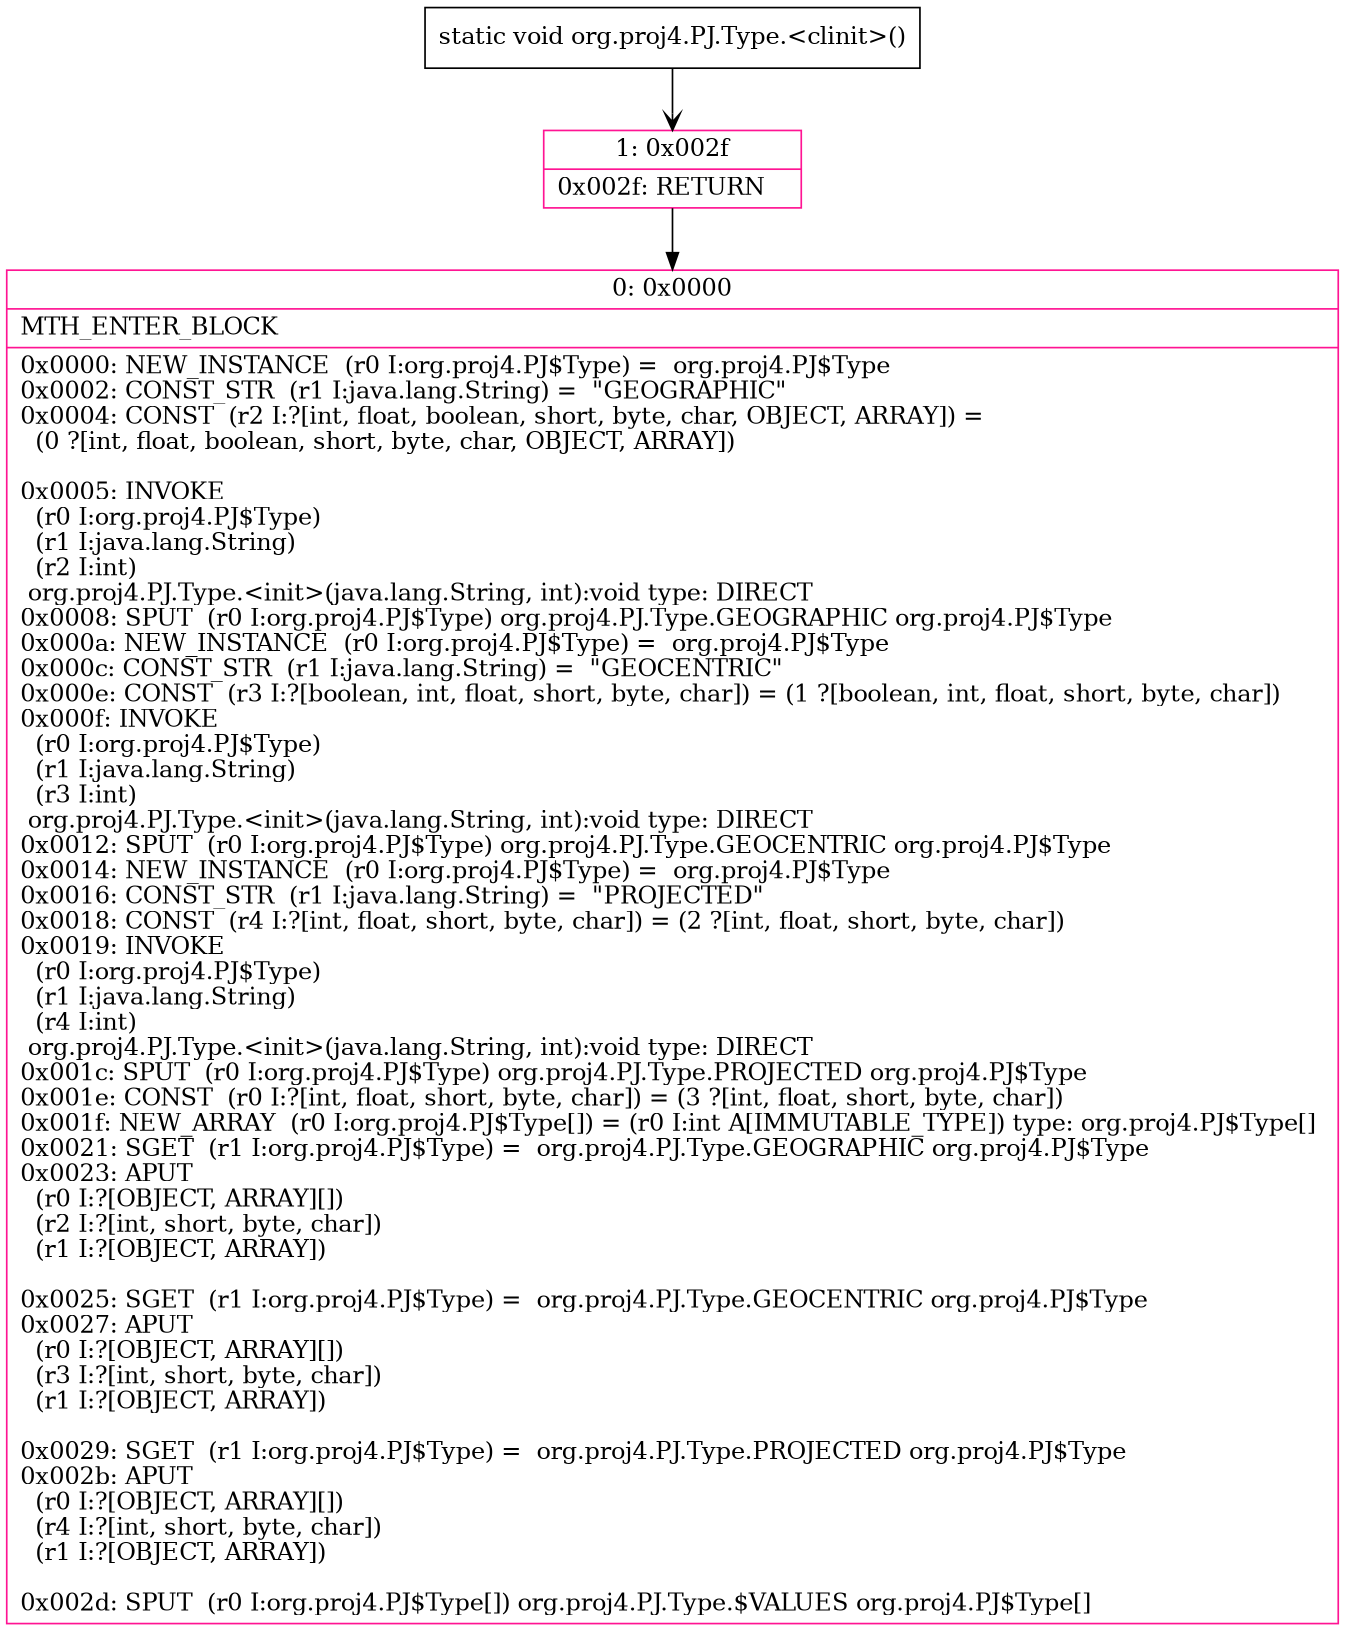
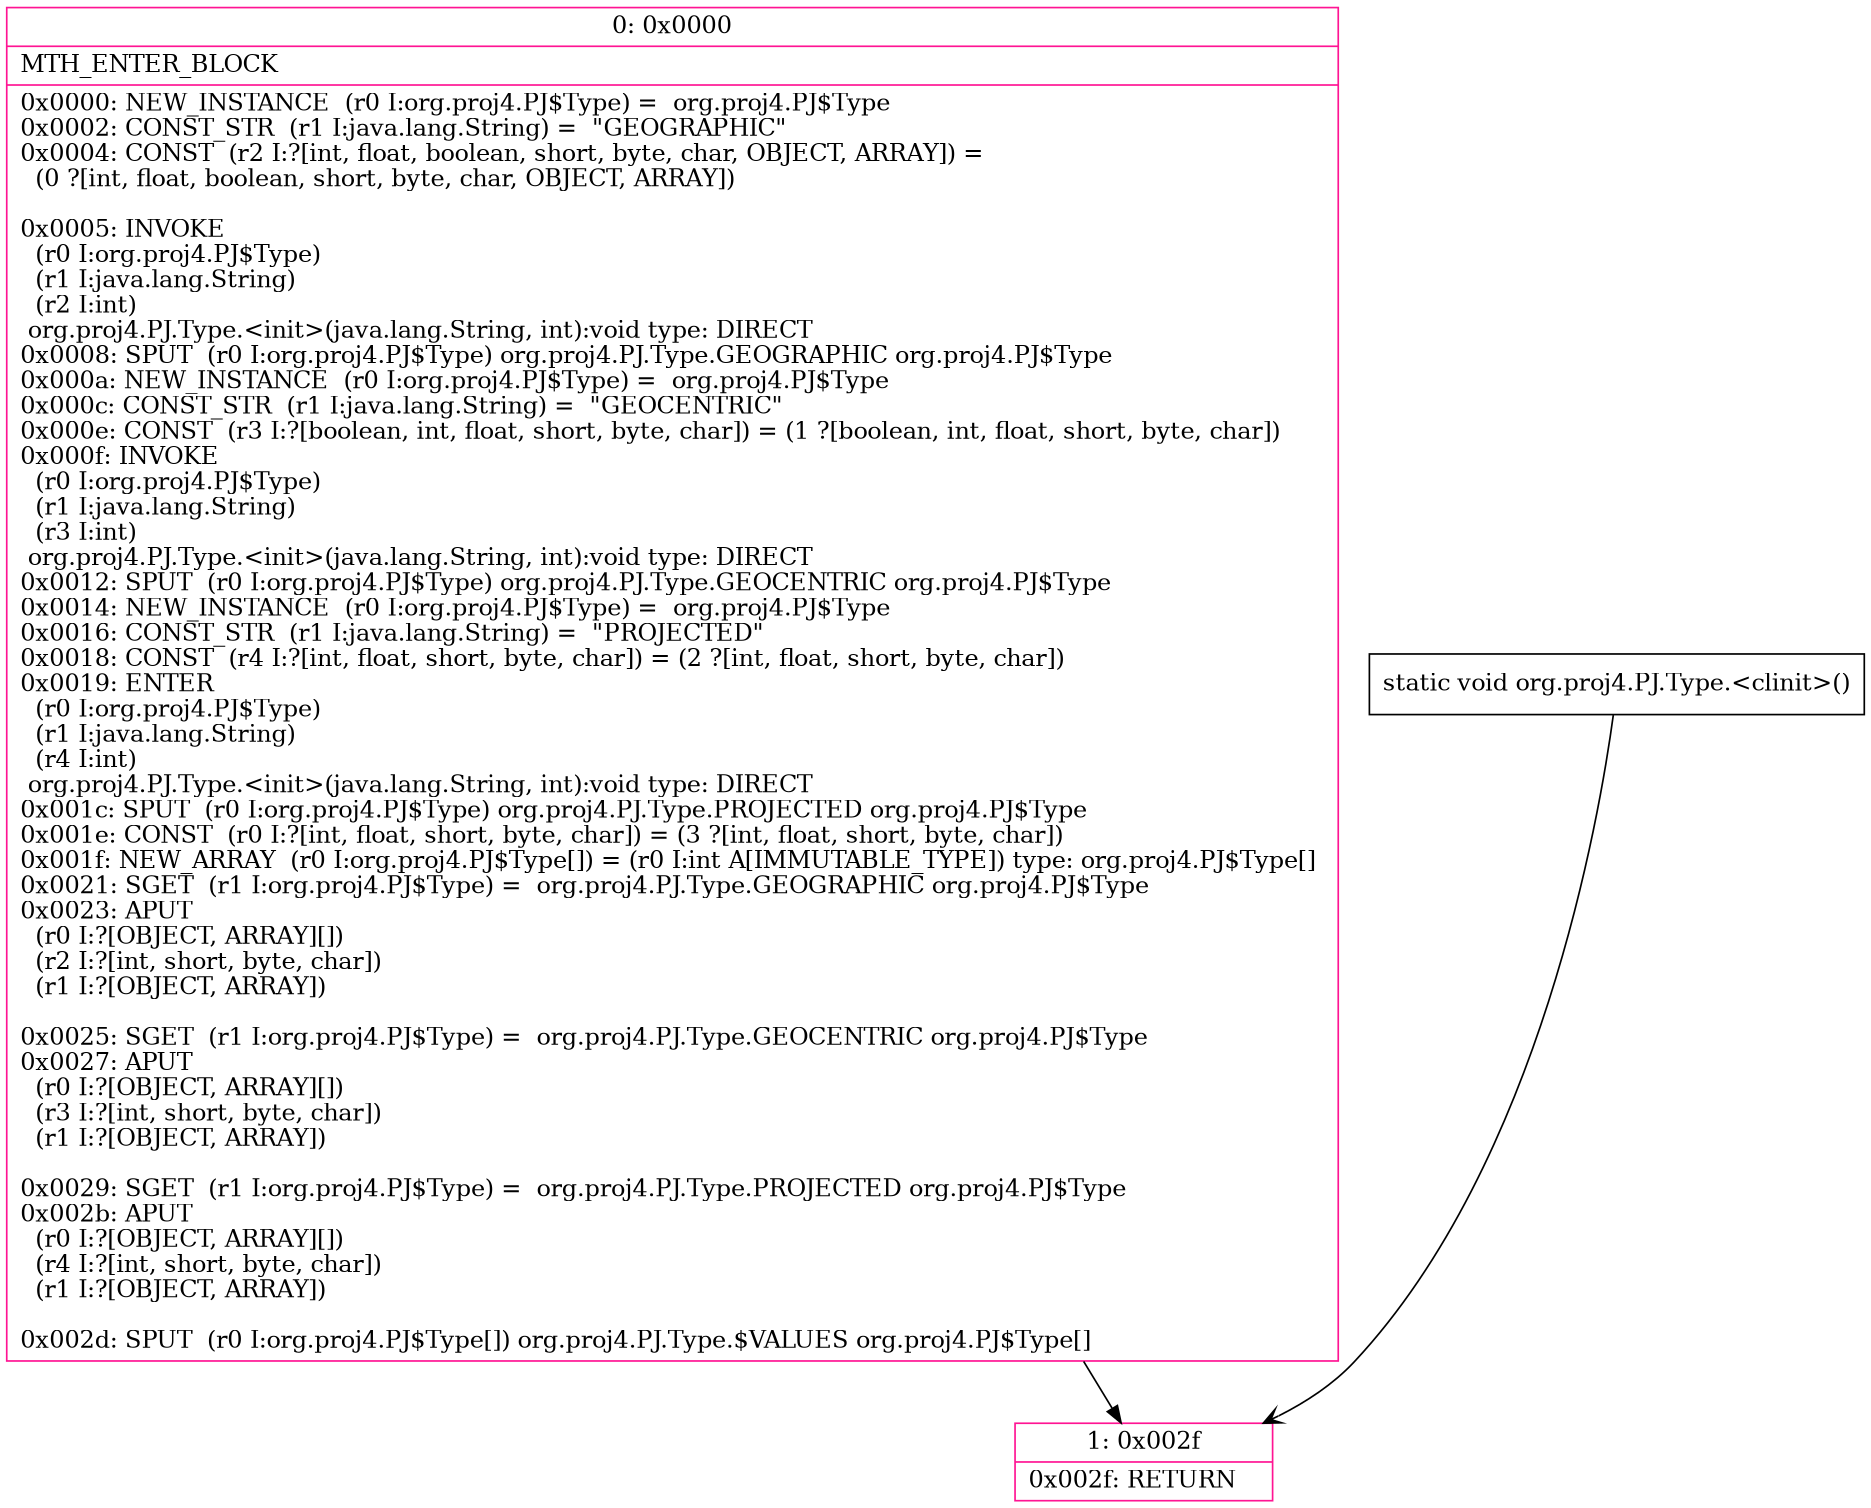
edge "1: 0x002f" -> "0: 0x0000": reversed
node "0: 0x0000": text "0x0019: INVOKE" -> "0x0019: ENTER"
